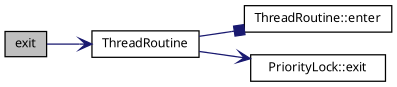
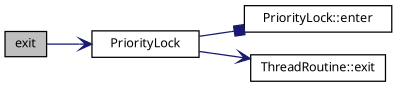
node "ThreadRoutine::enter": label "ThreadRoutine::enter" -> "PriorityLock::enter"
node "ThreadRoutine": label "ThreadRoutine" -> "PriorityLock"
node "PriorityLock::exit": label "PriorityLock::exit" -> "ThreadRoutine::exit"
